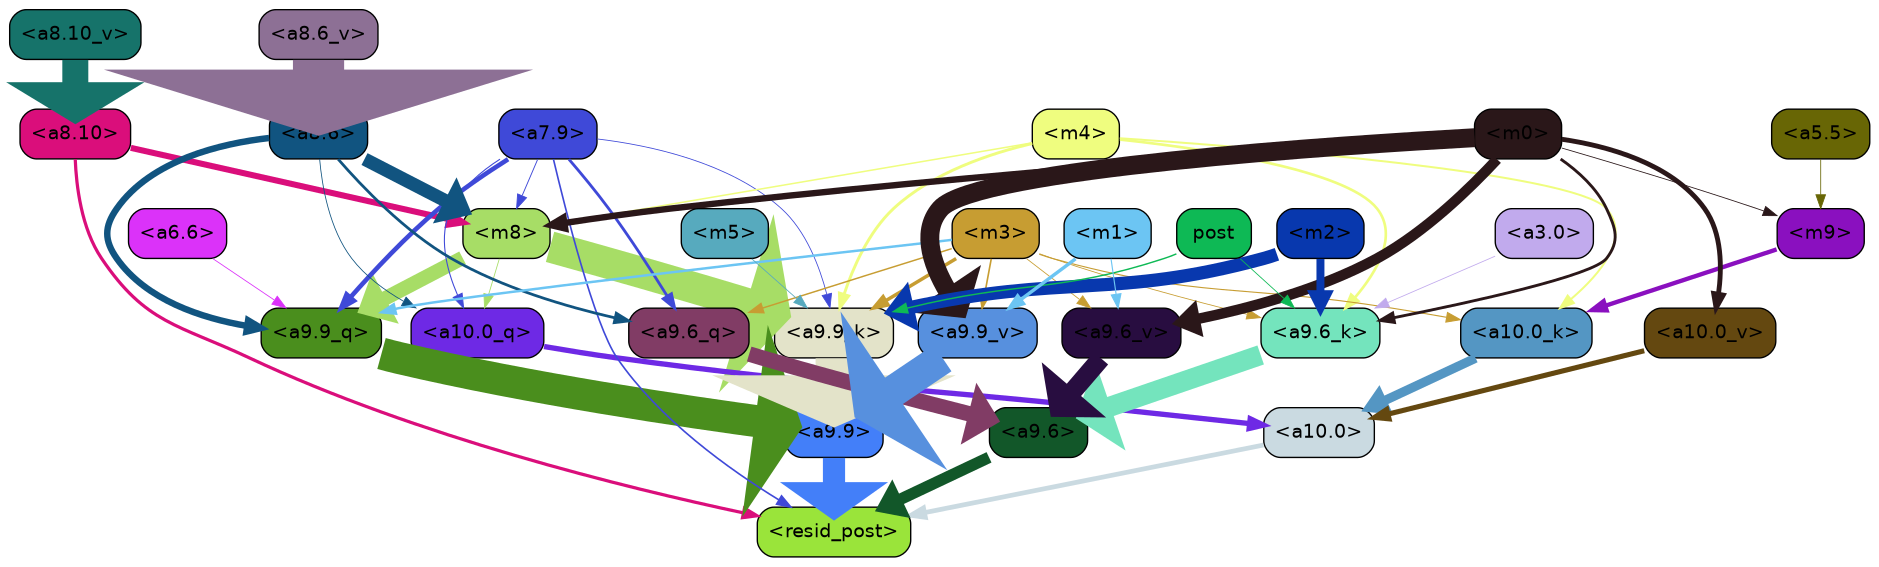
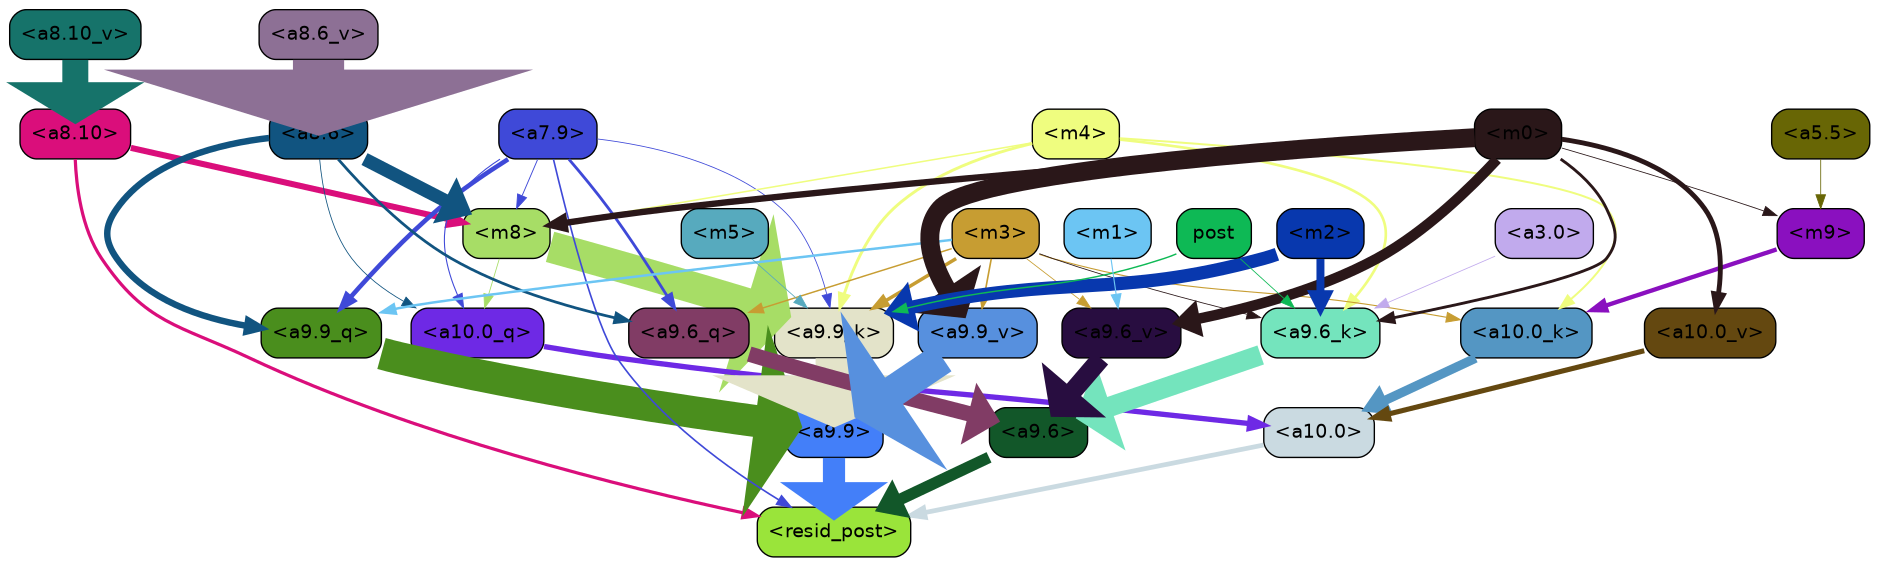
node "<a6.6>": removed
edge "<m1>" -> "<a9.9_v>": removed
edge "<m8>" -> "<a9.9_q>": removed
edge "<m3>" -> "<a9.6_k>": color #c79d32 -> #2a1719
